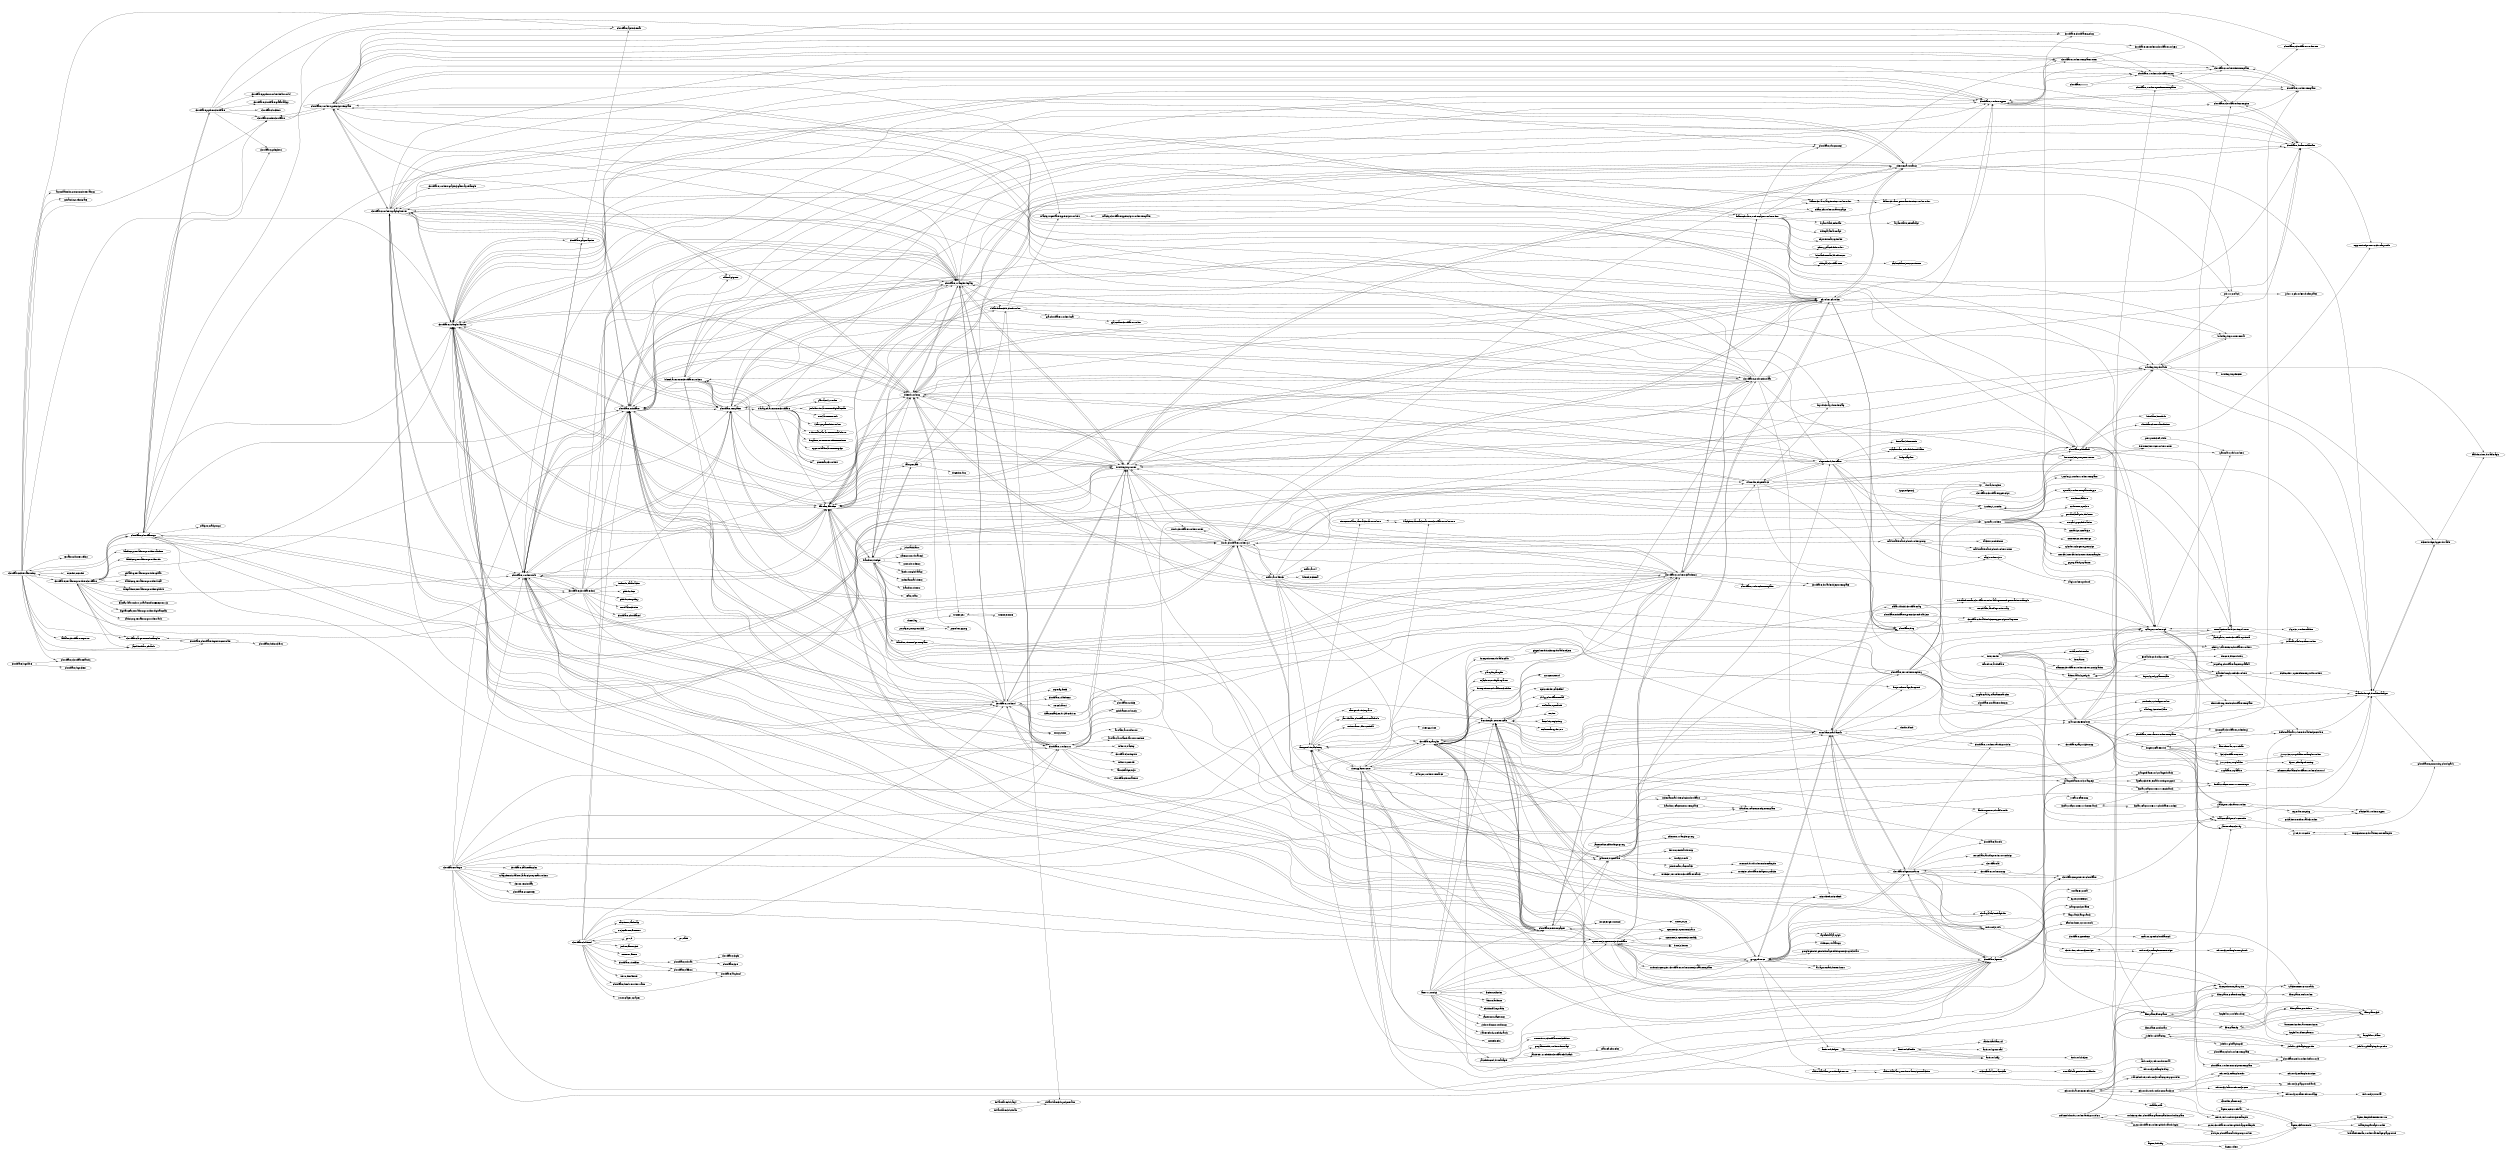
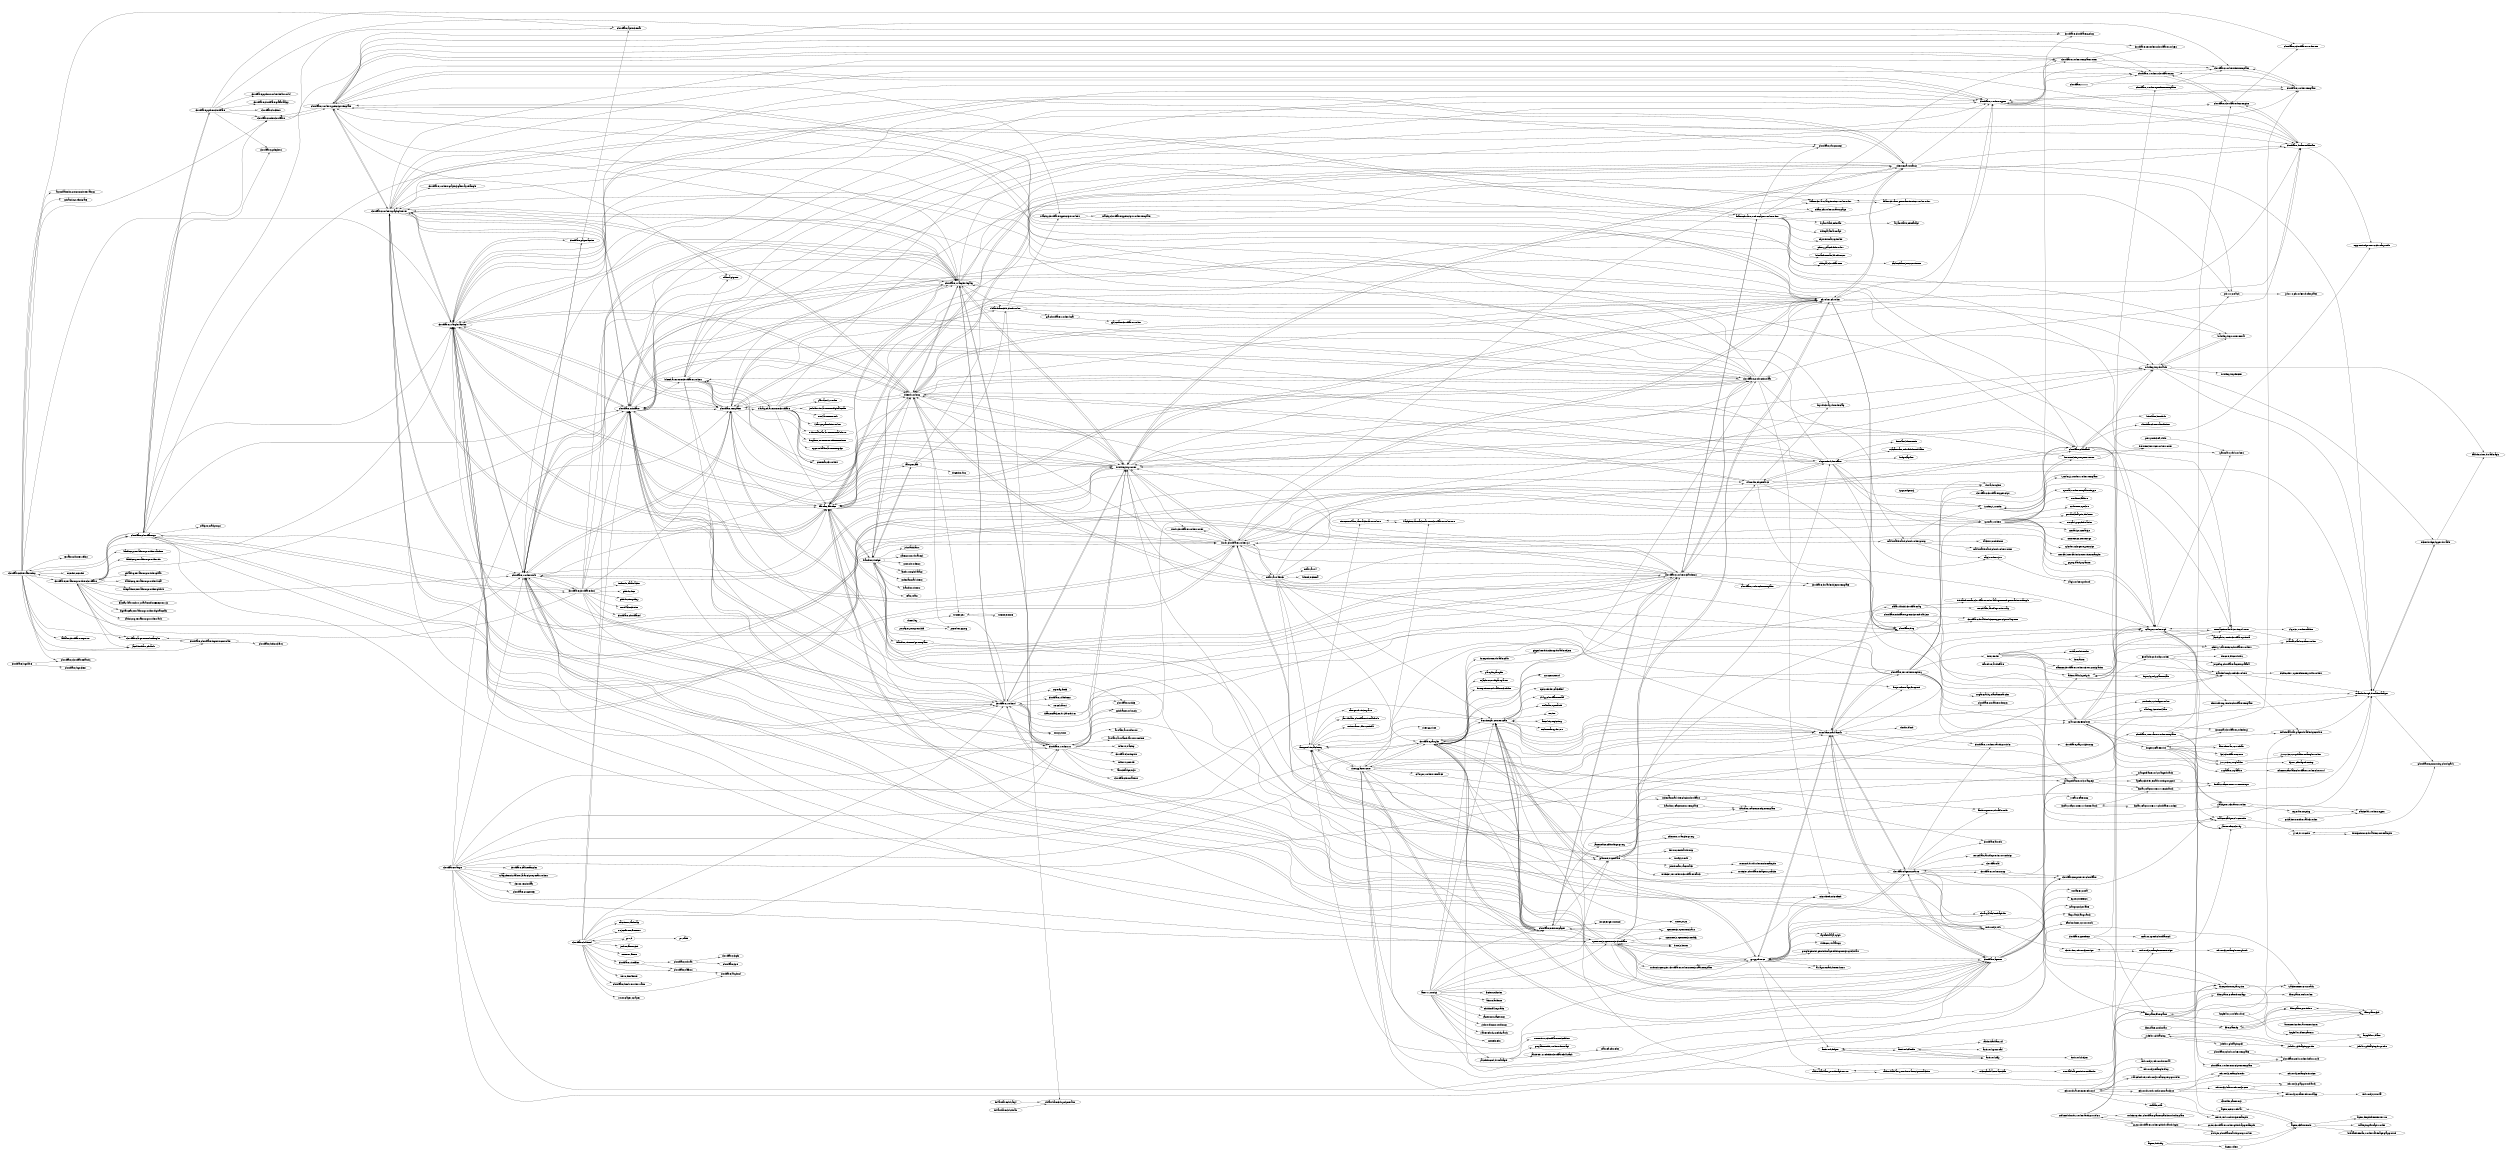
node "udacity/superflare-typescript-workers": label "udacity/superflare-typescript-workers" -> "udacity/cloudflare-typescript-workers"
edge "lukeed/worktop" -> "cloudflare/templates": added
edge "lukeed/awesome-cloudflare-workers" -> "cloudflare/miniflare": reversed
node "helloimalastair/where-durableobjects-live": label "helloimalastair/where-durableobjects-live" -> "helloimalastair/page-durableobjects-live"
